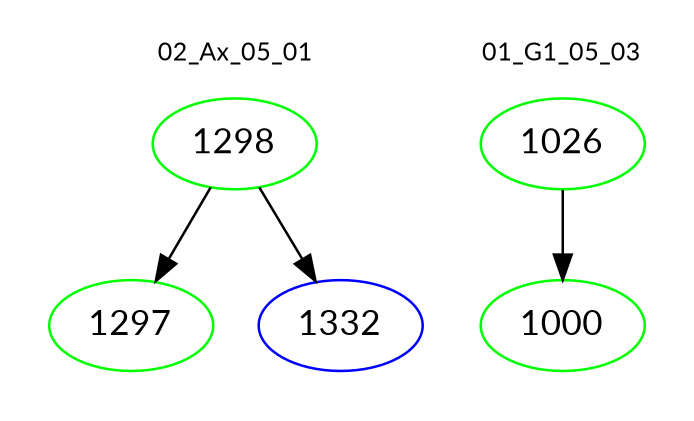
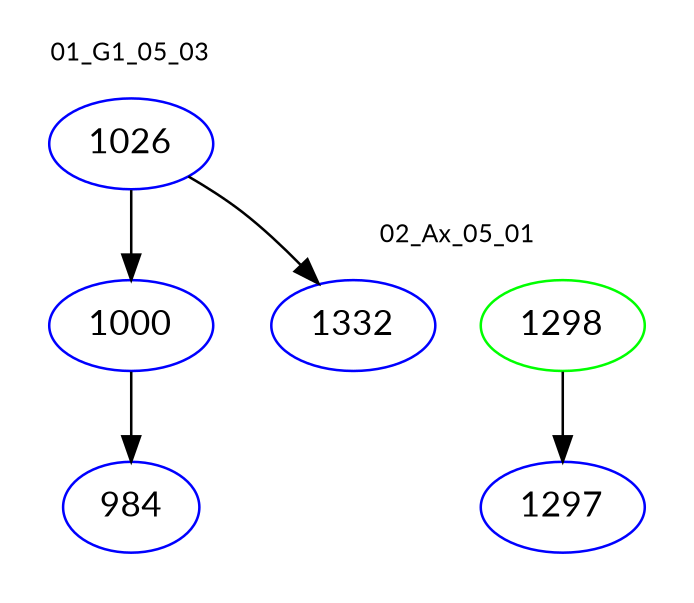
node "1026": color green -> blue
edge "1298" -> "1332": now "1026" -> "1332"
node "1297": color green -> blue
node "1000": color green -> blue
node "984": added
